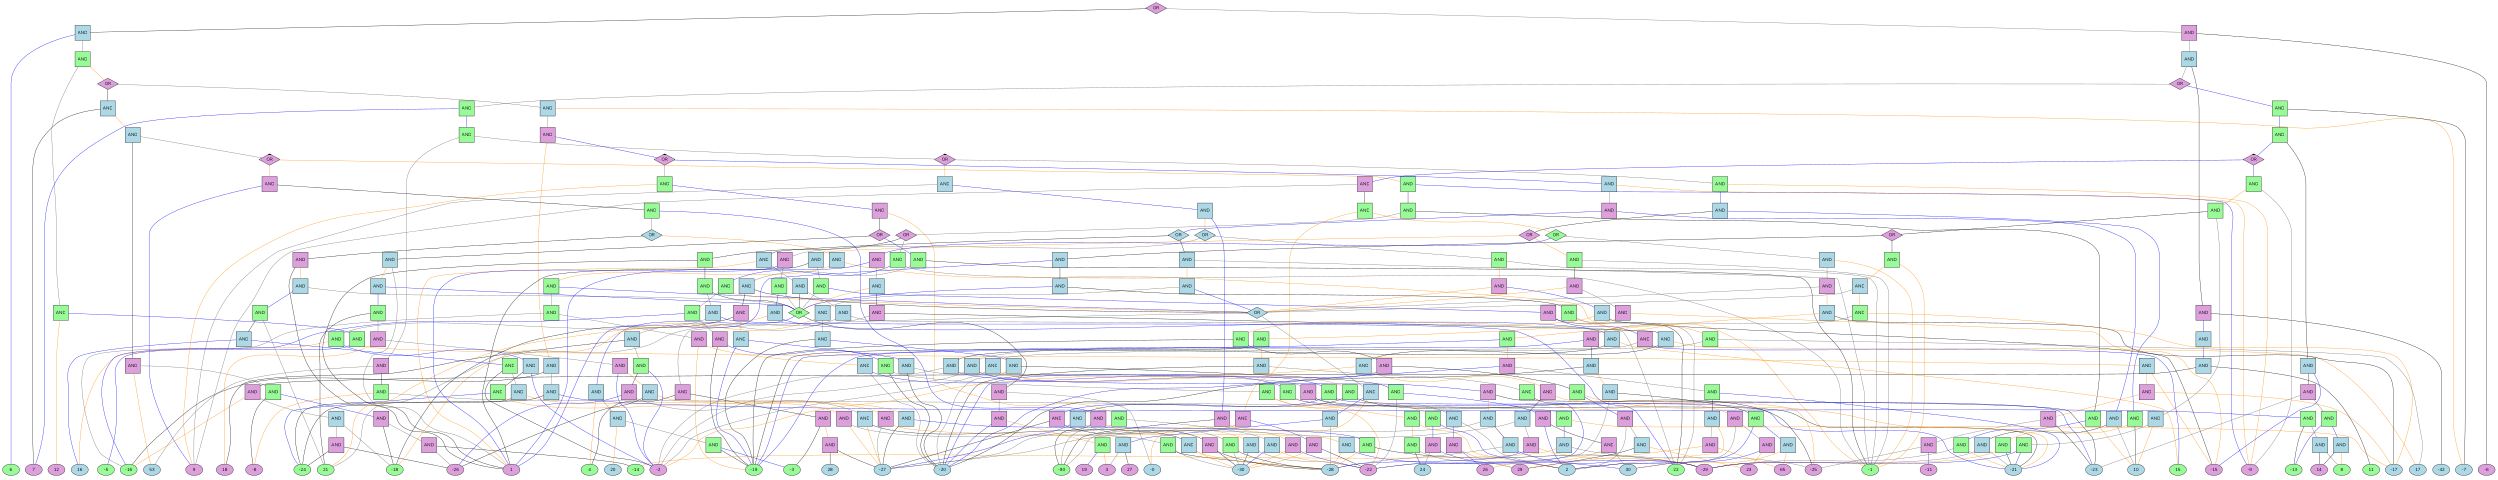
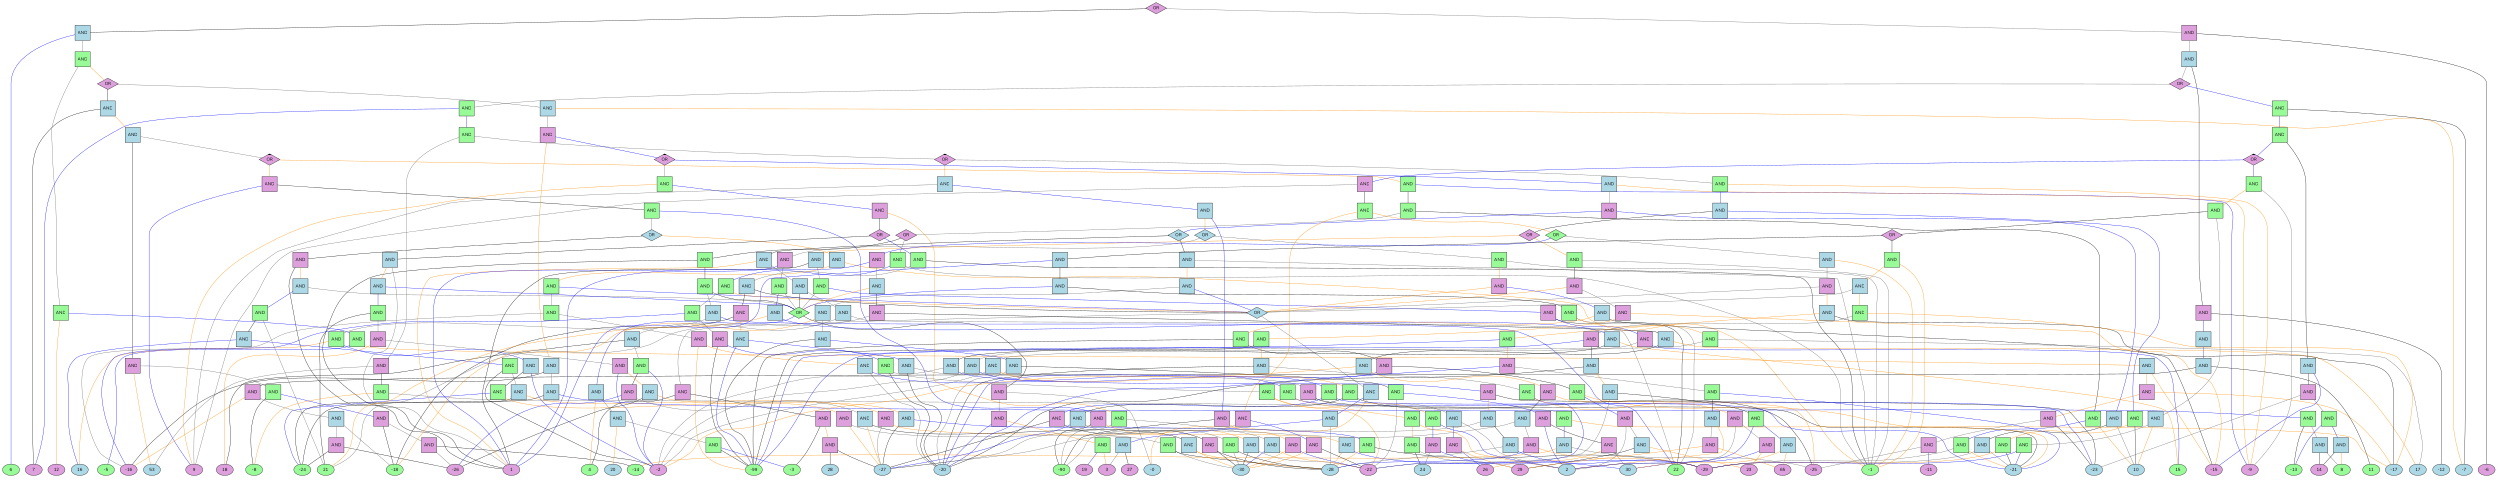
node "-16": fillcolor palegreen -> plum
node "-8": fillcolor plum -> palegreen
node "-19": label "-19" -> "-99"
node "-42": label "-42" -> "-12"
